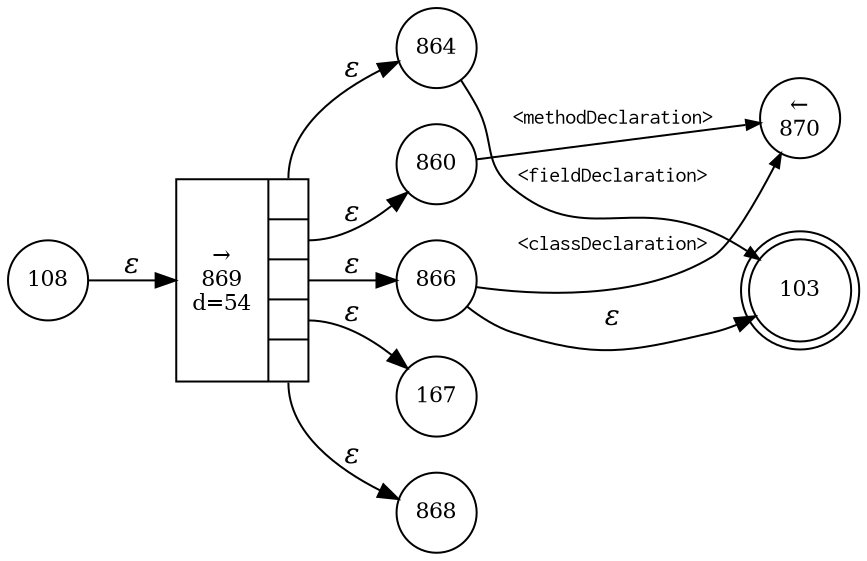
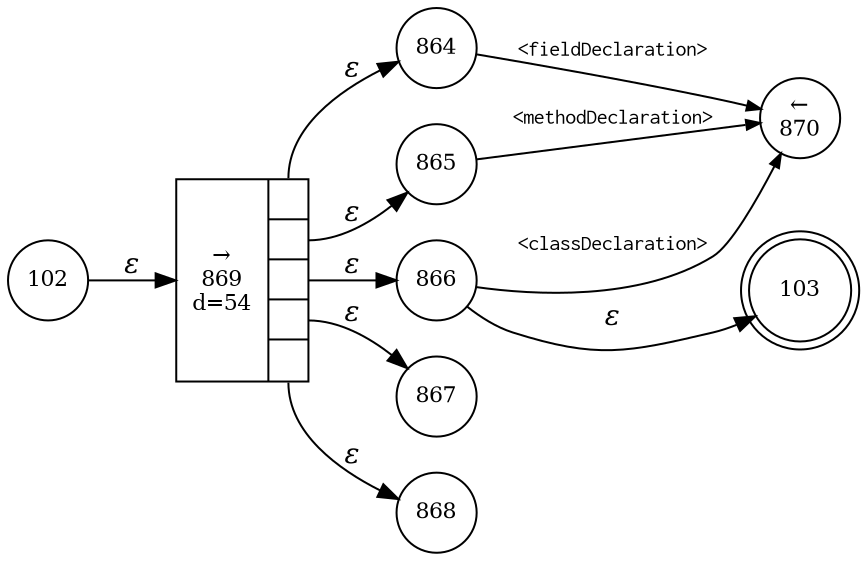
node "860": label "860" -> "865"
edge "864" -> "103": now "864" -> "← 870"
node "108": label "108" -> "102"
node "167": label "167" -> "867"
